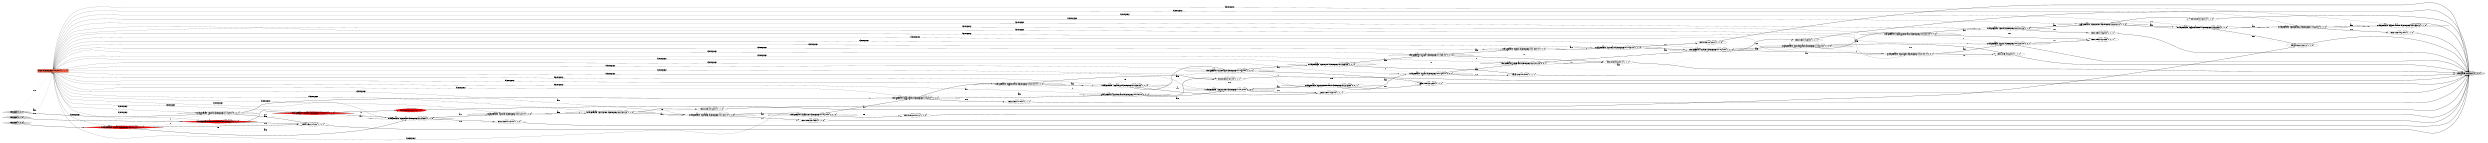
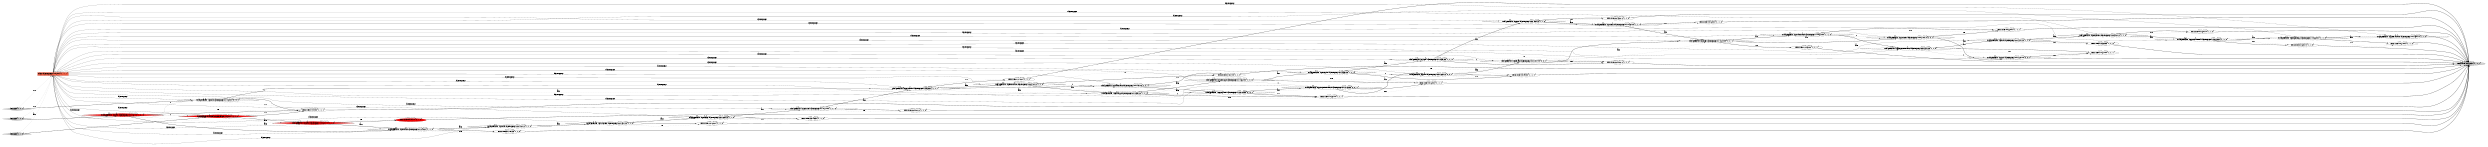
node "return true@@@43@@@['1', '1', '0']": added
edge "return true@@@16@@@['1', '1', '0']" -> "return true@@@64@@@['1', '1', '0']": now "return true@@@16@@@['1', '1', '0']" -> "return false@@@33@@@['1', '1', '1']"
